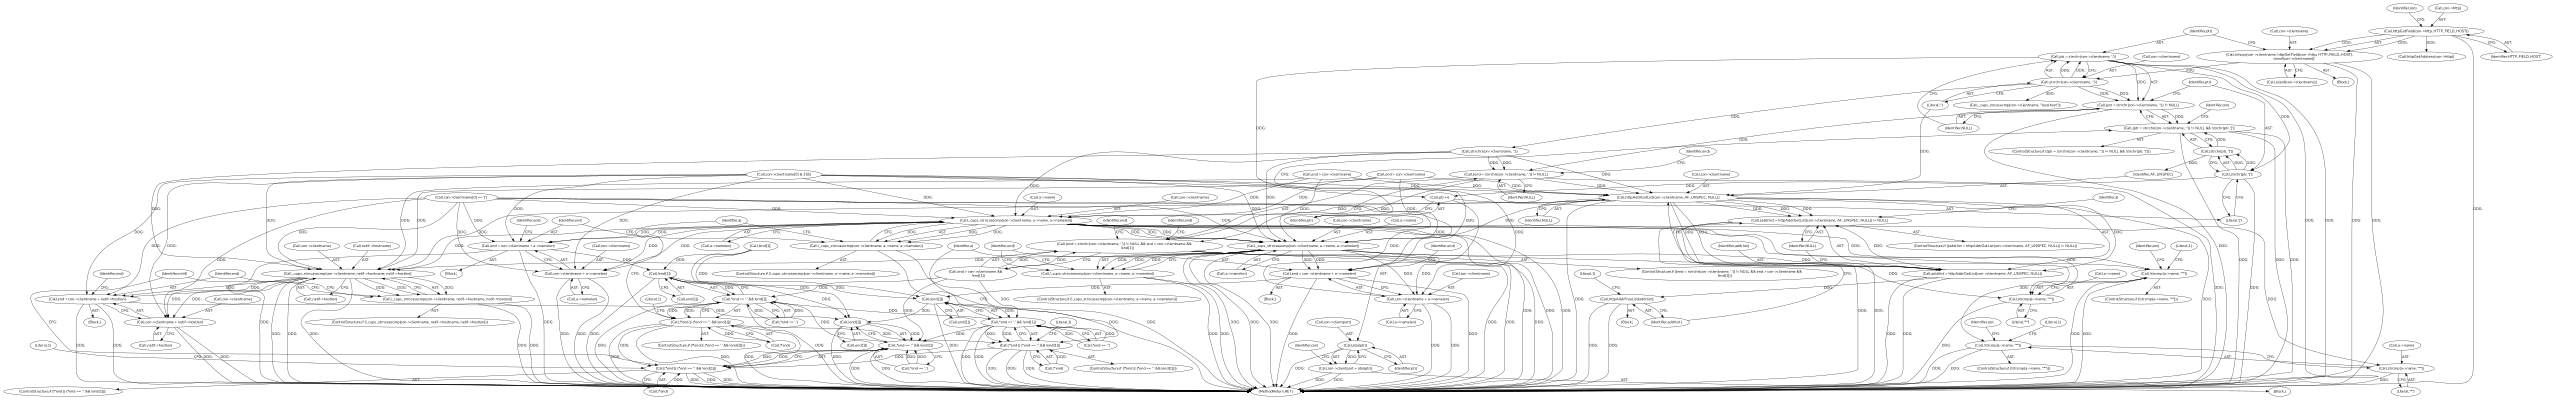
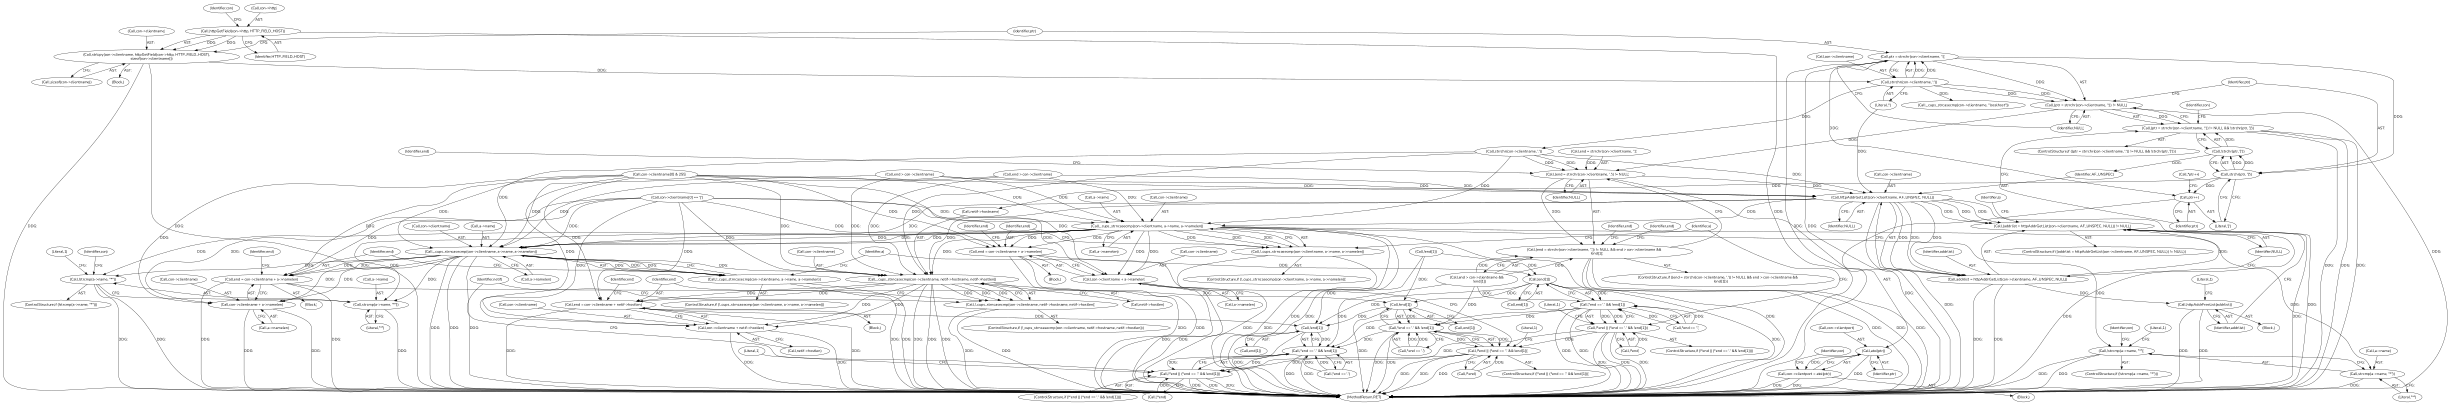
node "(Call,httpGetAddress(con->http))": removed
node "(Call,end = strrchr(con->clientname, '.'))": added
node "(Call,*ptr++)": added
edge "(Call,strchr(ptr, ']'))" -> "(MethodReturn,RET)": now "(Call,strchr(ptr, ']'))" -> "(Call,netif->hostname)"
